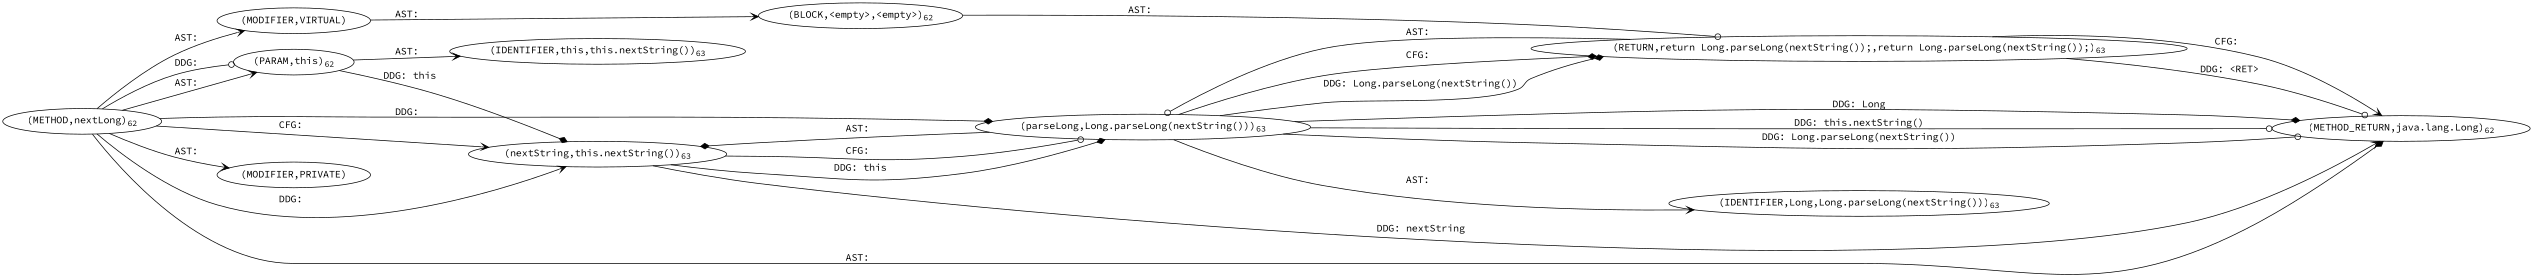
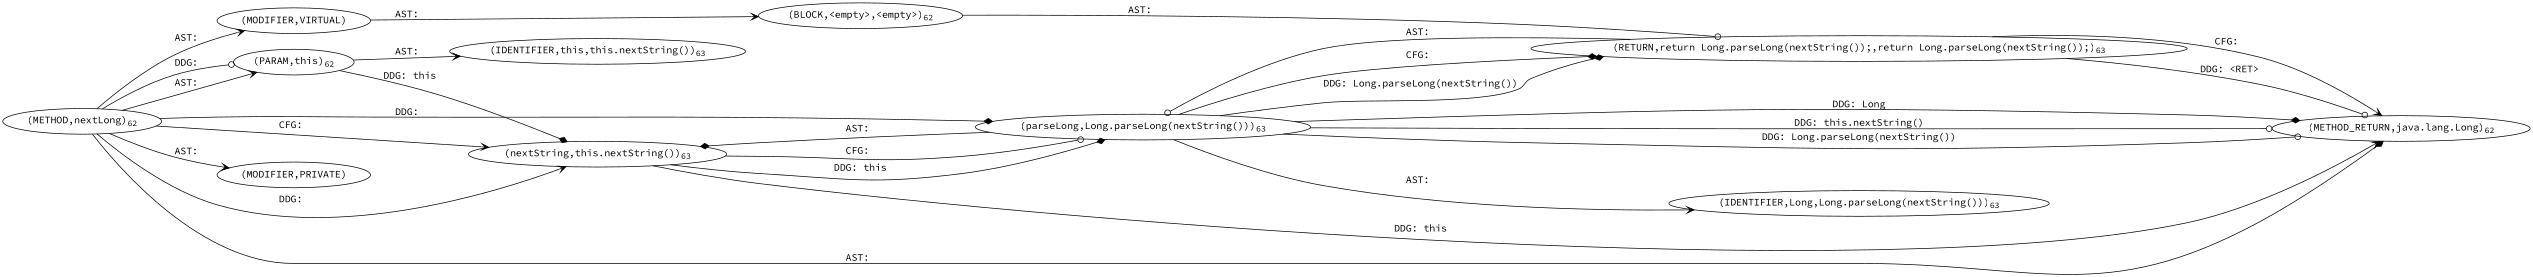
edge "(nextString,this.nextString())" -> "(METHOD_RETURN,java.lang.Long)": label "DDG: nextString" -> "DDG: this"
